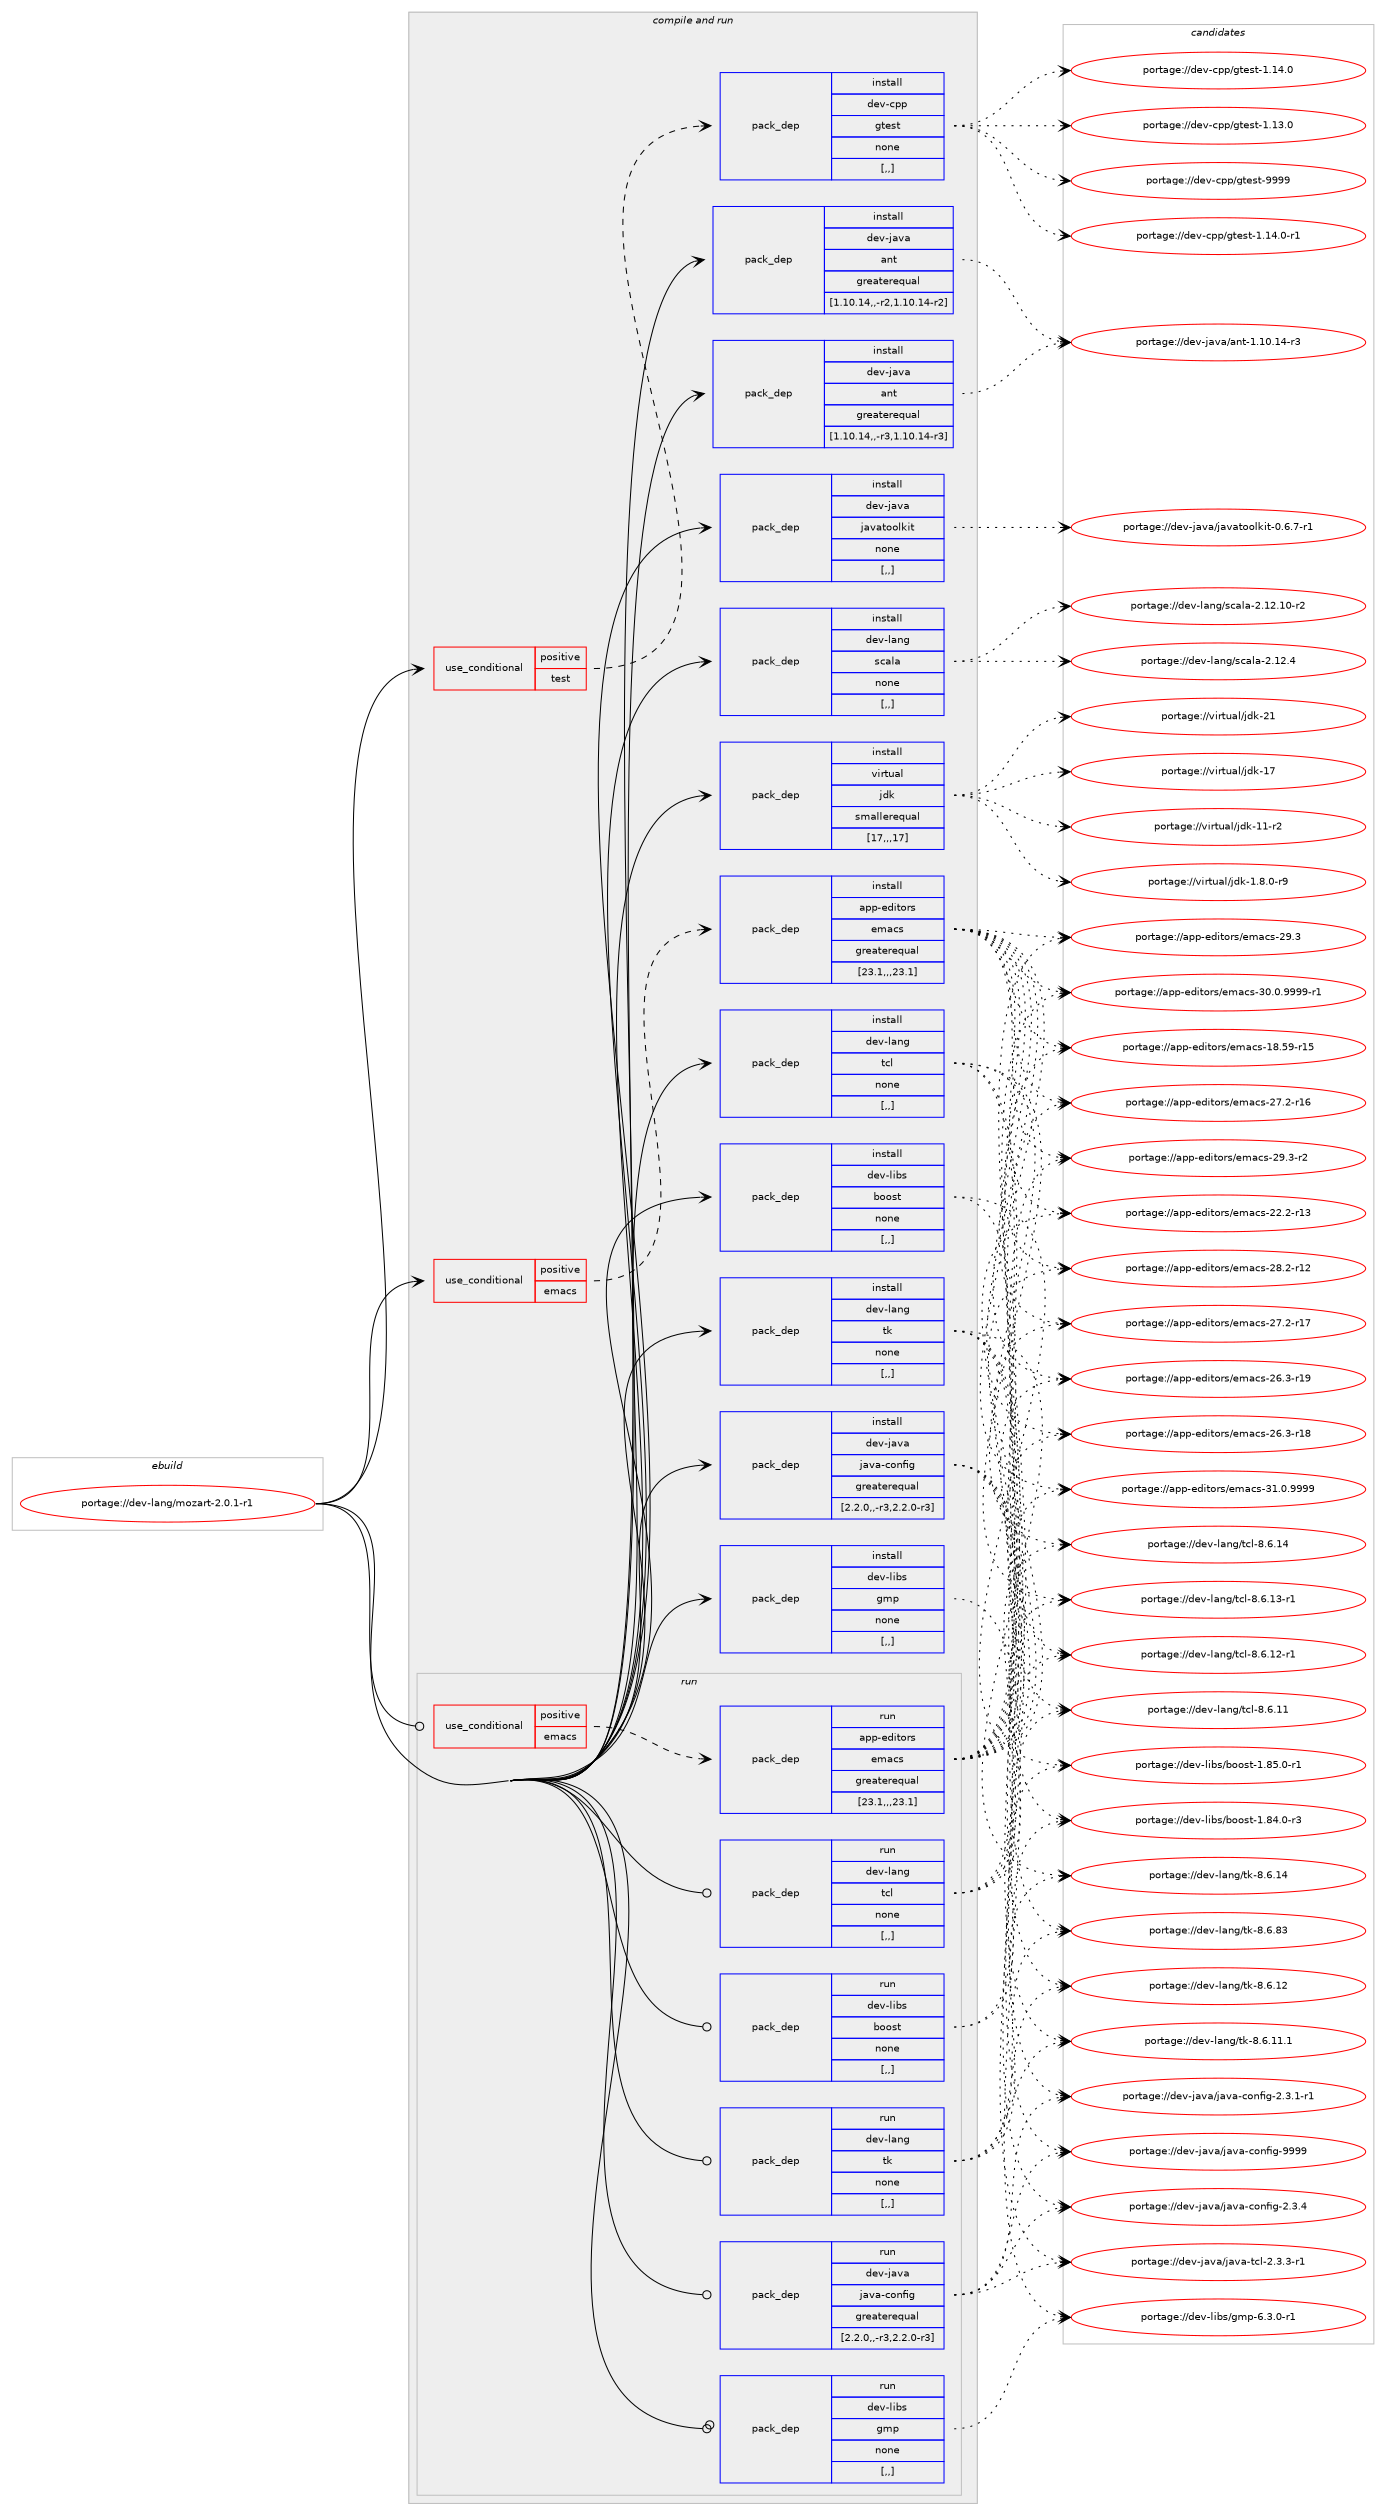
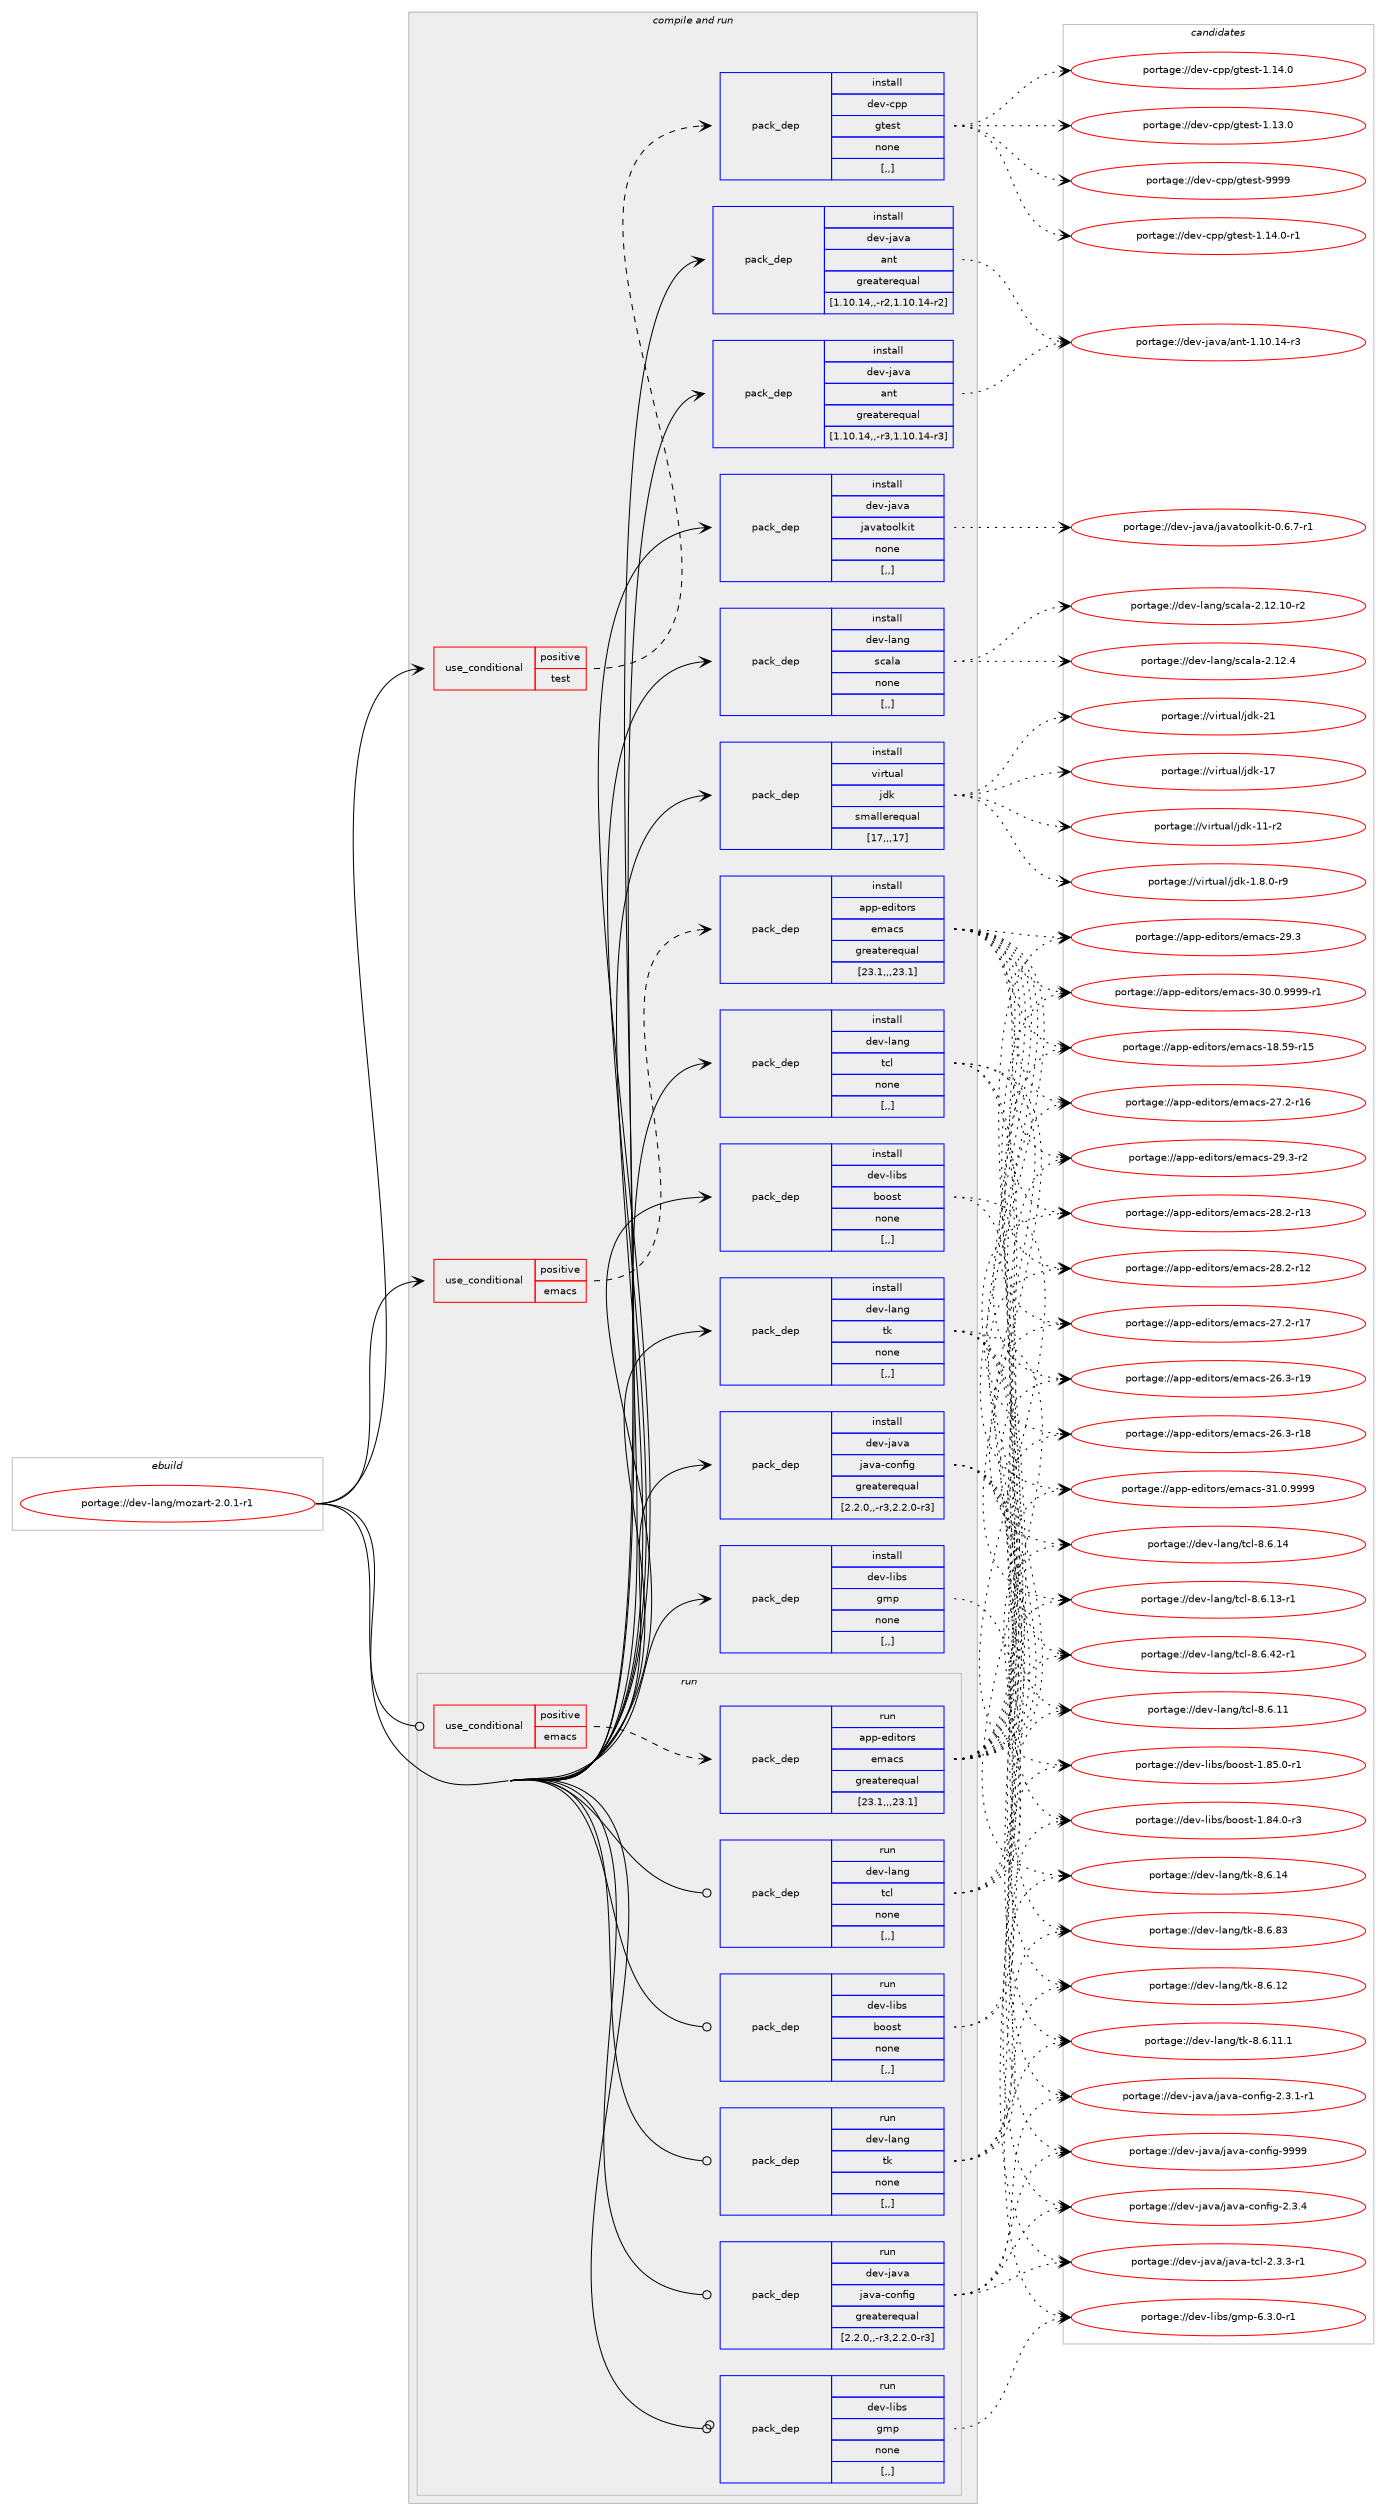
node "portage://app-editors/emacs-22.2-r13": label "portage://app-editors/emacs-22.2-r13" -> "portage://app-editors/emacs-28.2-r13"
node "portage://dev-lang/tcl-8.6.12-r1": label "portage://dev-lang/tcl-8.6.12-r1" -> "portage://dev-lang/tcl-8.6.42-r1"
